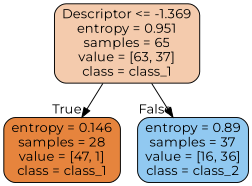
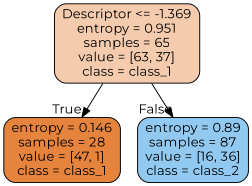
node "entropy = 0.89 samples = 37 value = [16, 36] class = class_2": label "entropy = 0.89 samples = 37 value = [16, 36] class = class_2" -> "entropy = 0.89 samples = 87 value = [16, 36] class = class_2"
